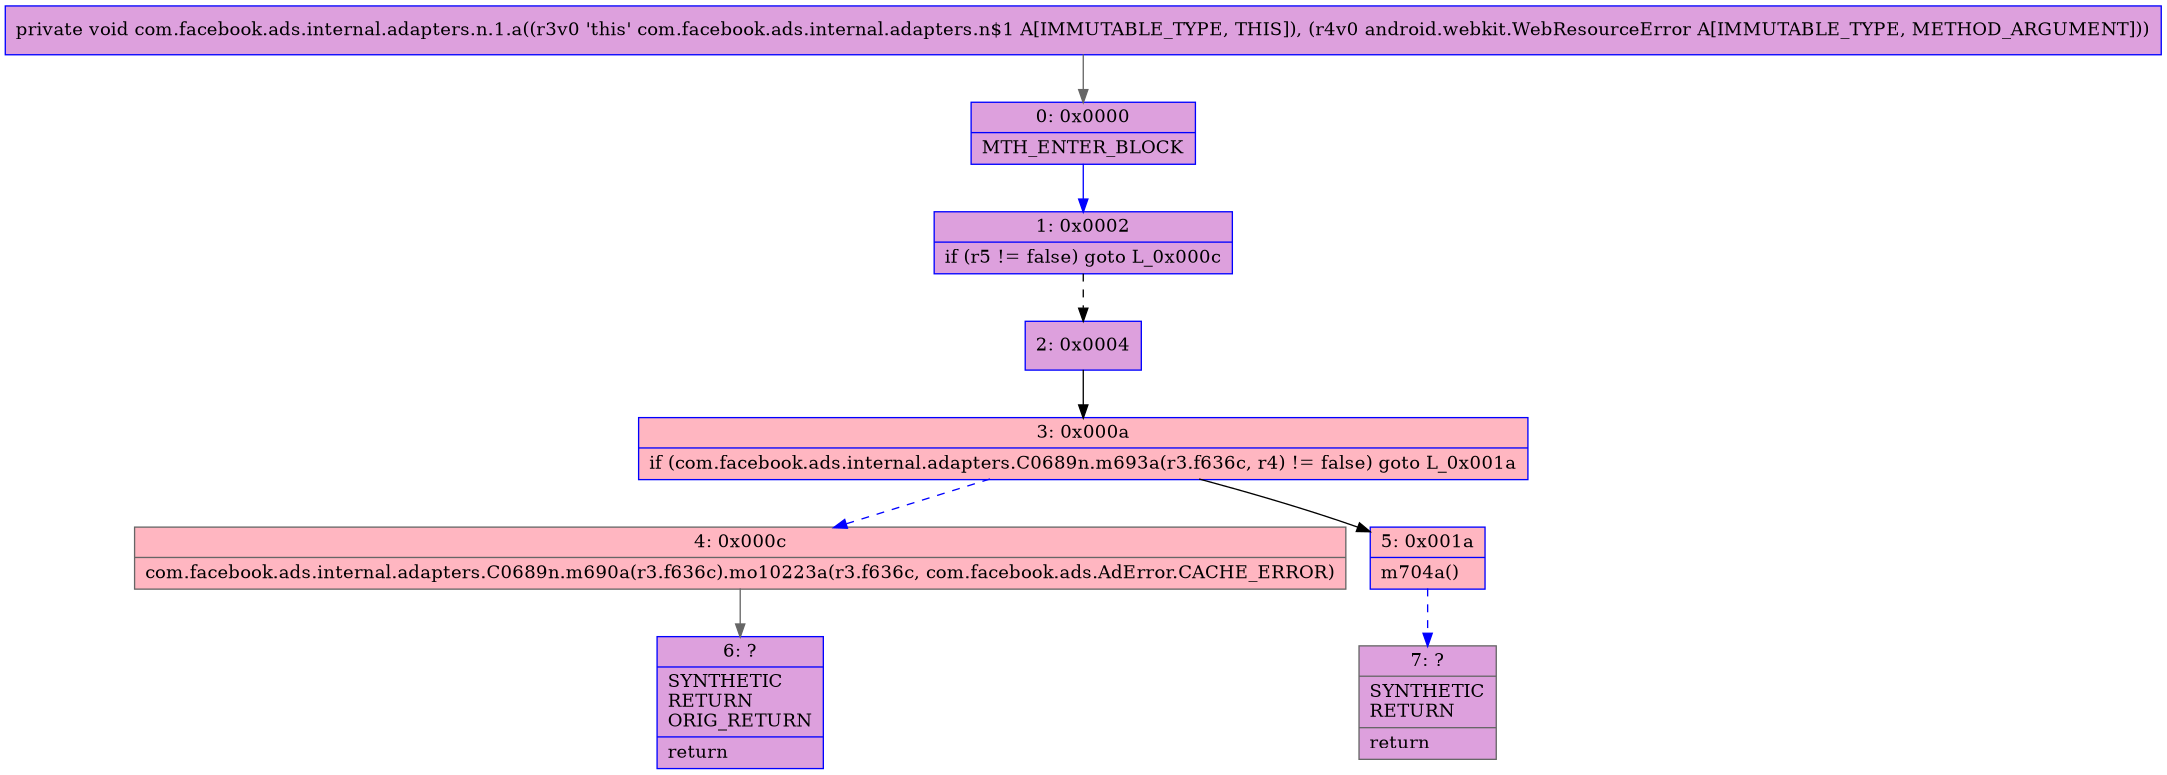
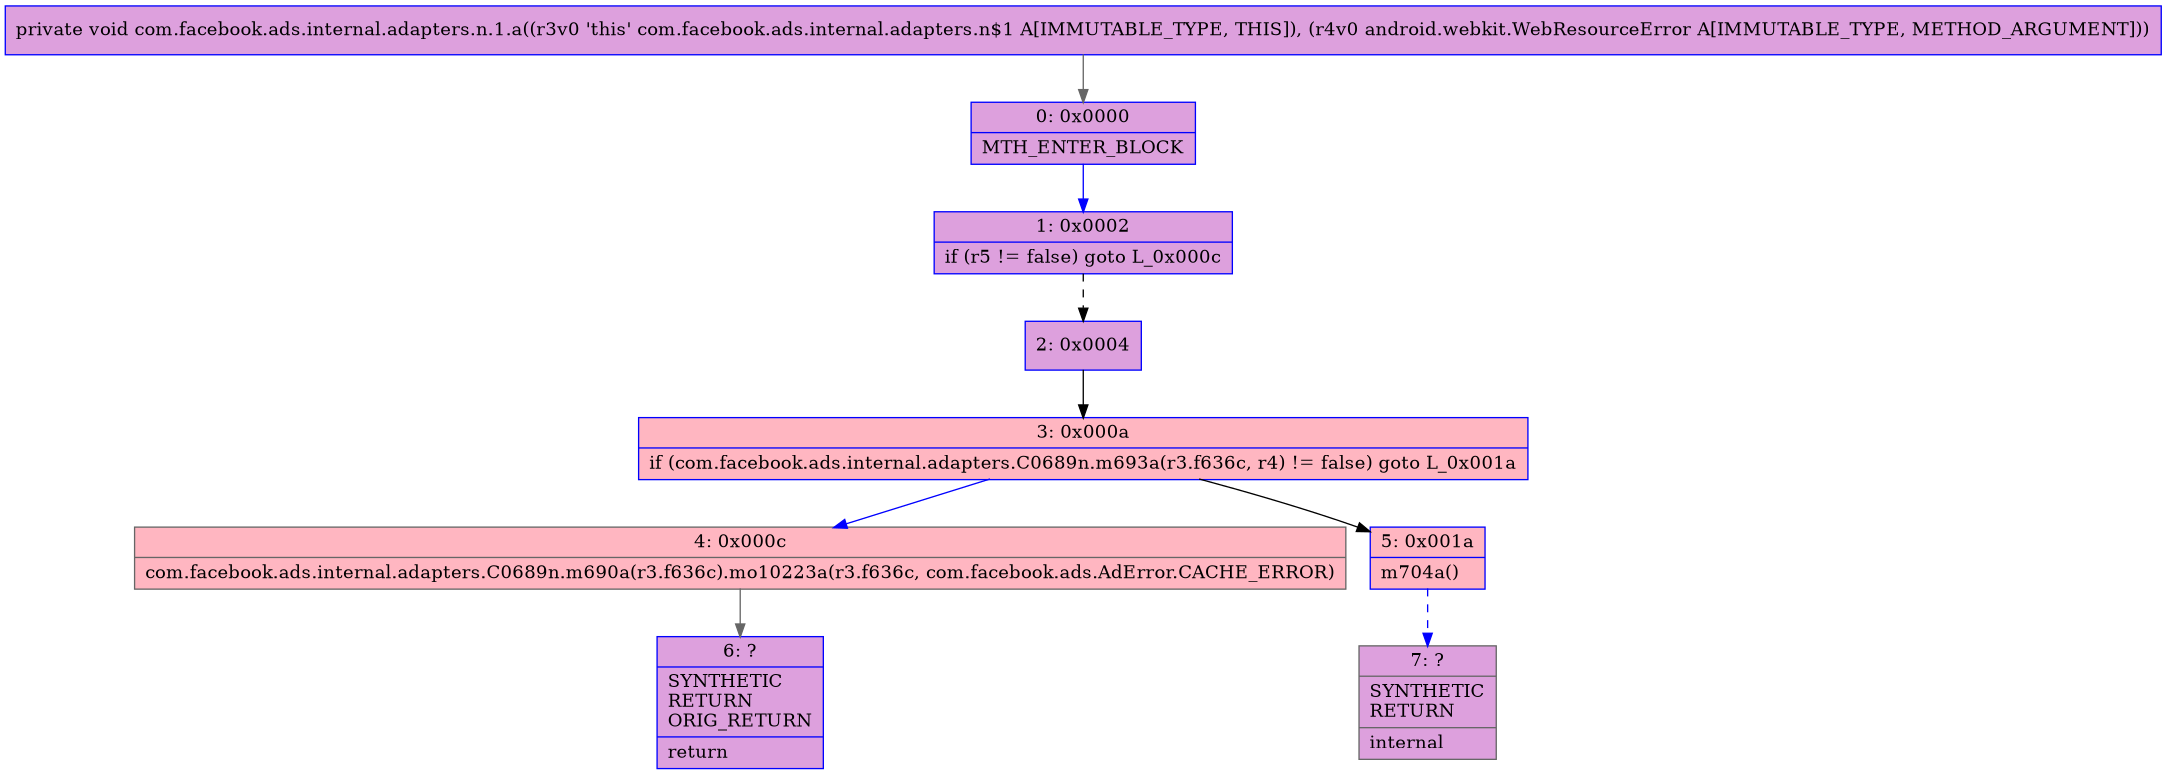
edge "3: 0x000a" -> "4: 0x000c": style dashed -> solid
node "7: ?": text "return" -> "internal"
